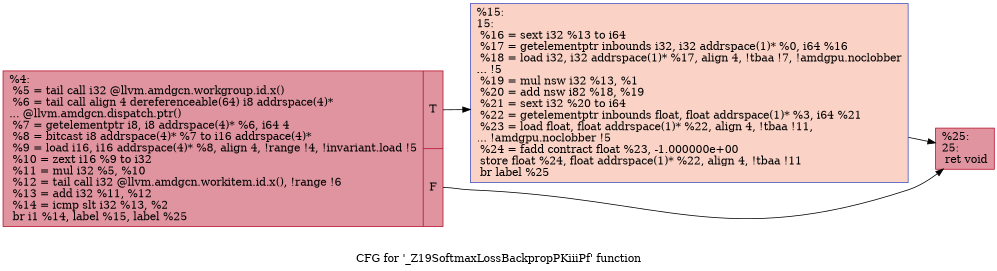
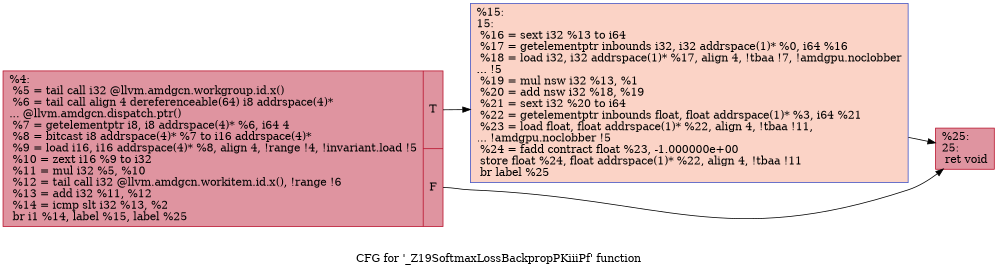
node "%15:": text "%20 = add nsw i82 %18, %19" -> "%20 = add nsw i32 %18, %19"
